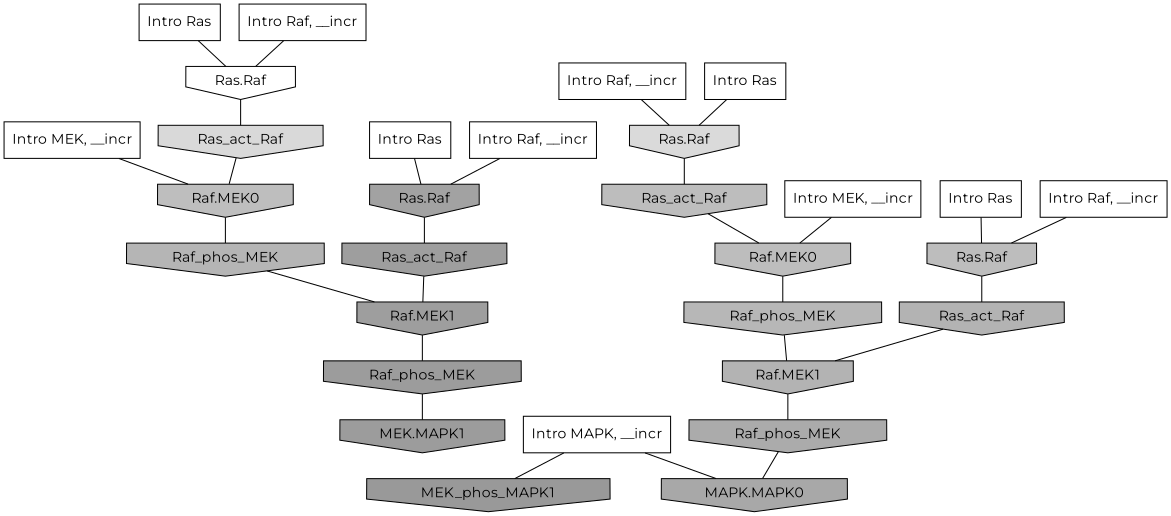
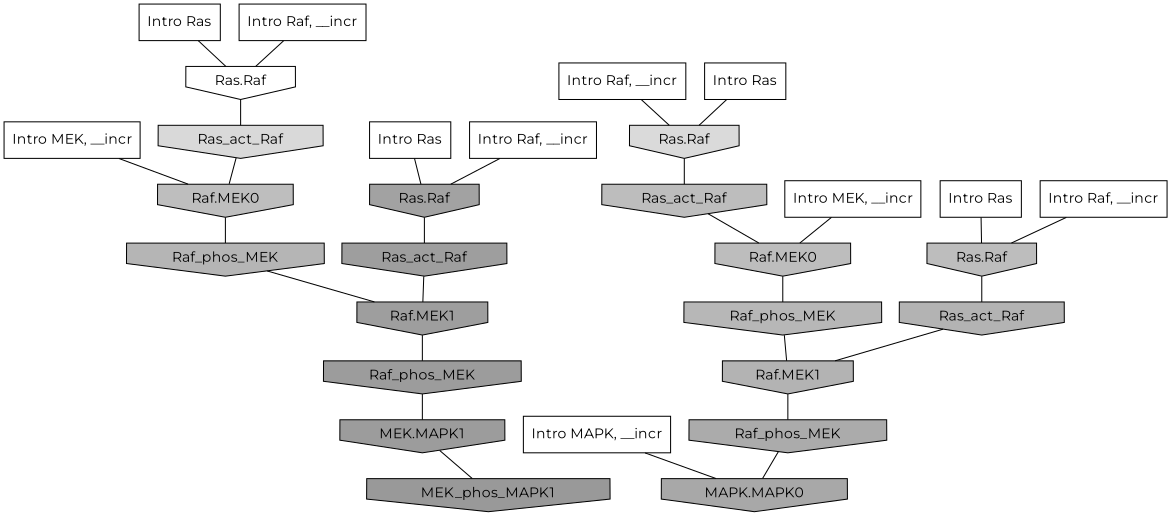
edge "Intro MAPK, __incr" -- "MEK_phos_MAPK1": now "MEK.MAPK1" -- "MEK_phos_MAPK1"
